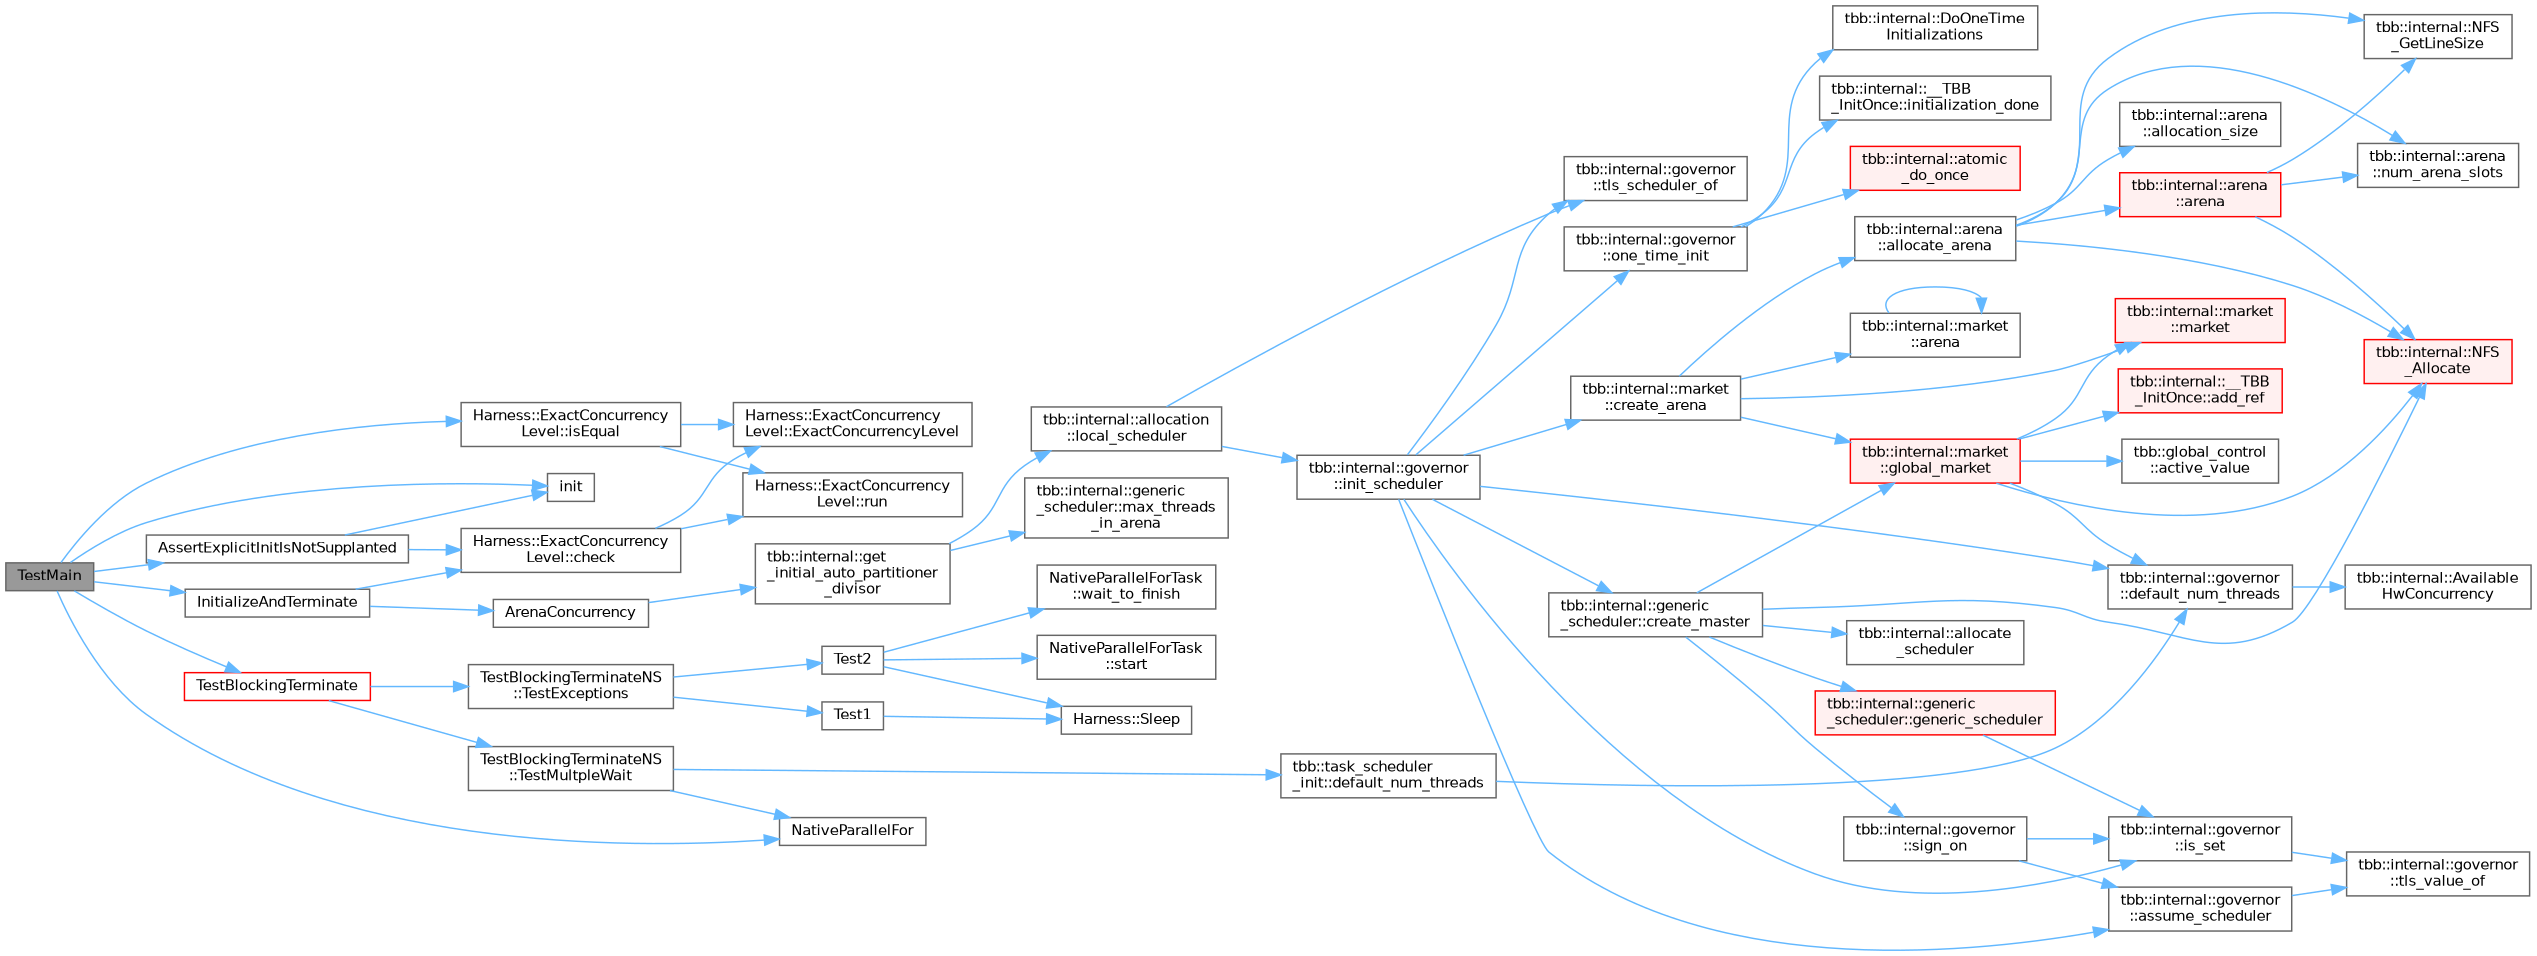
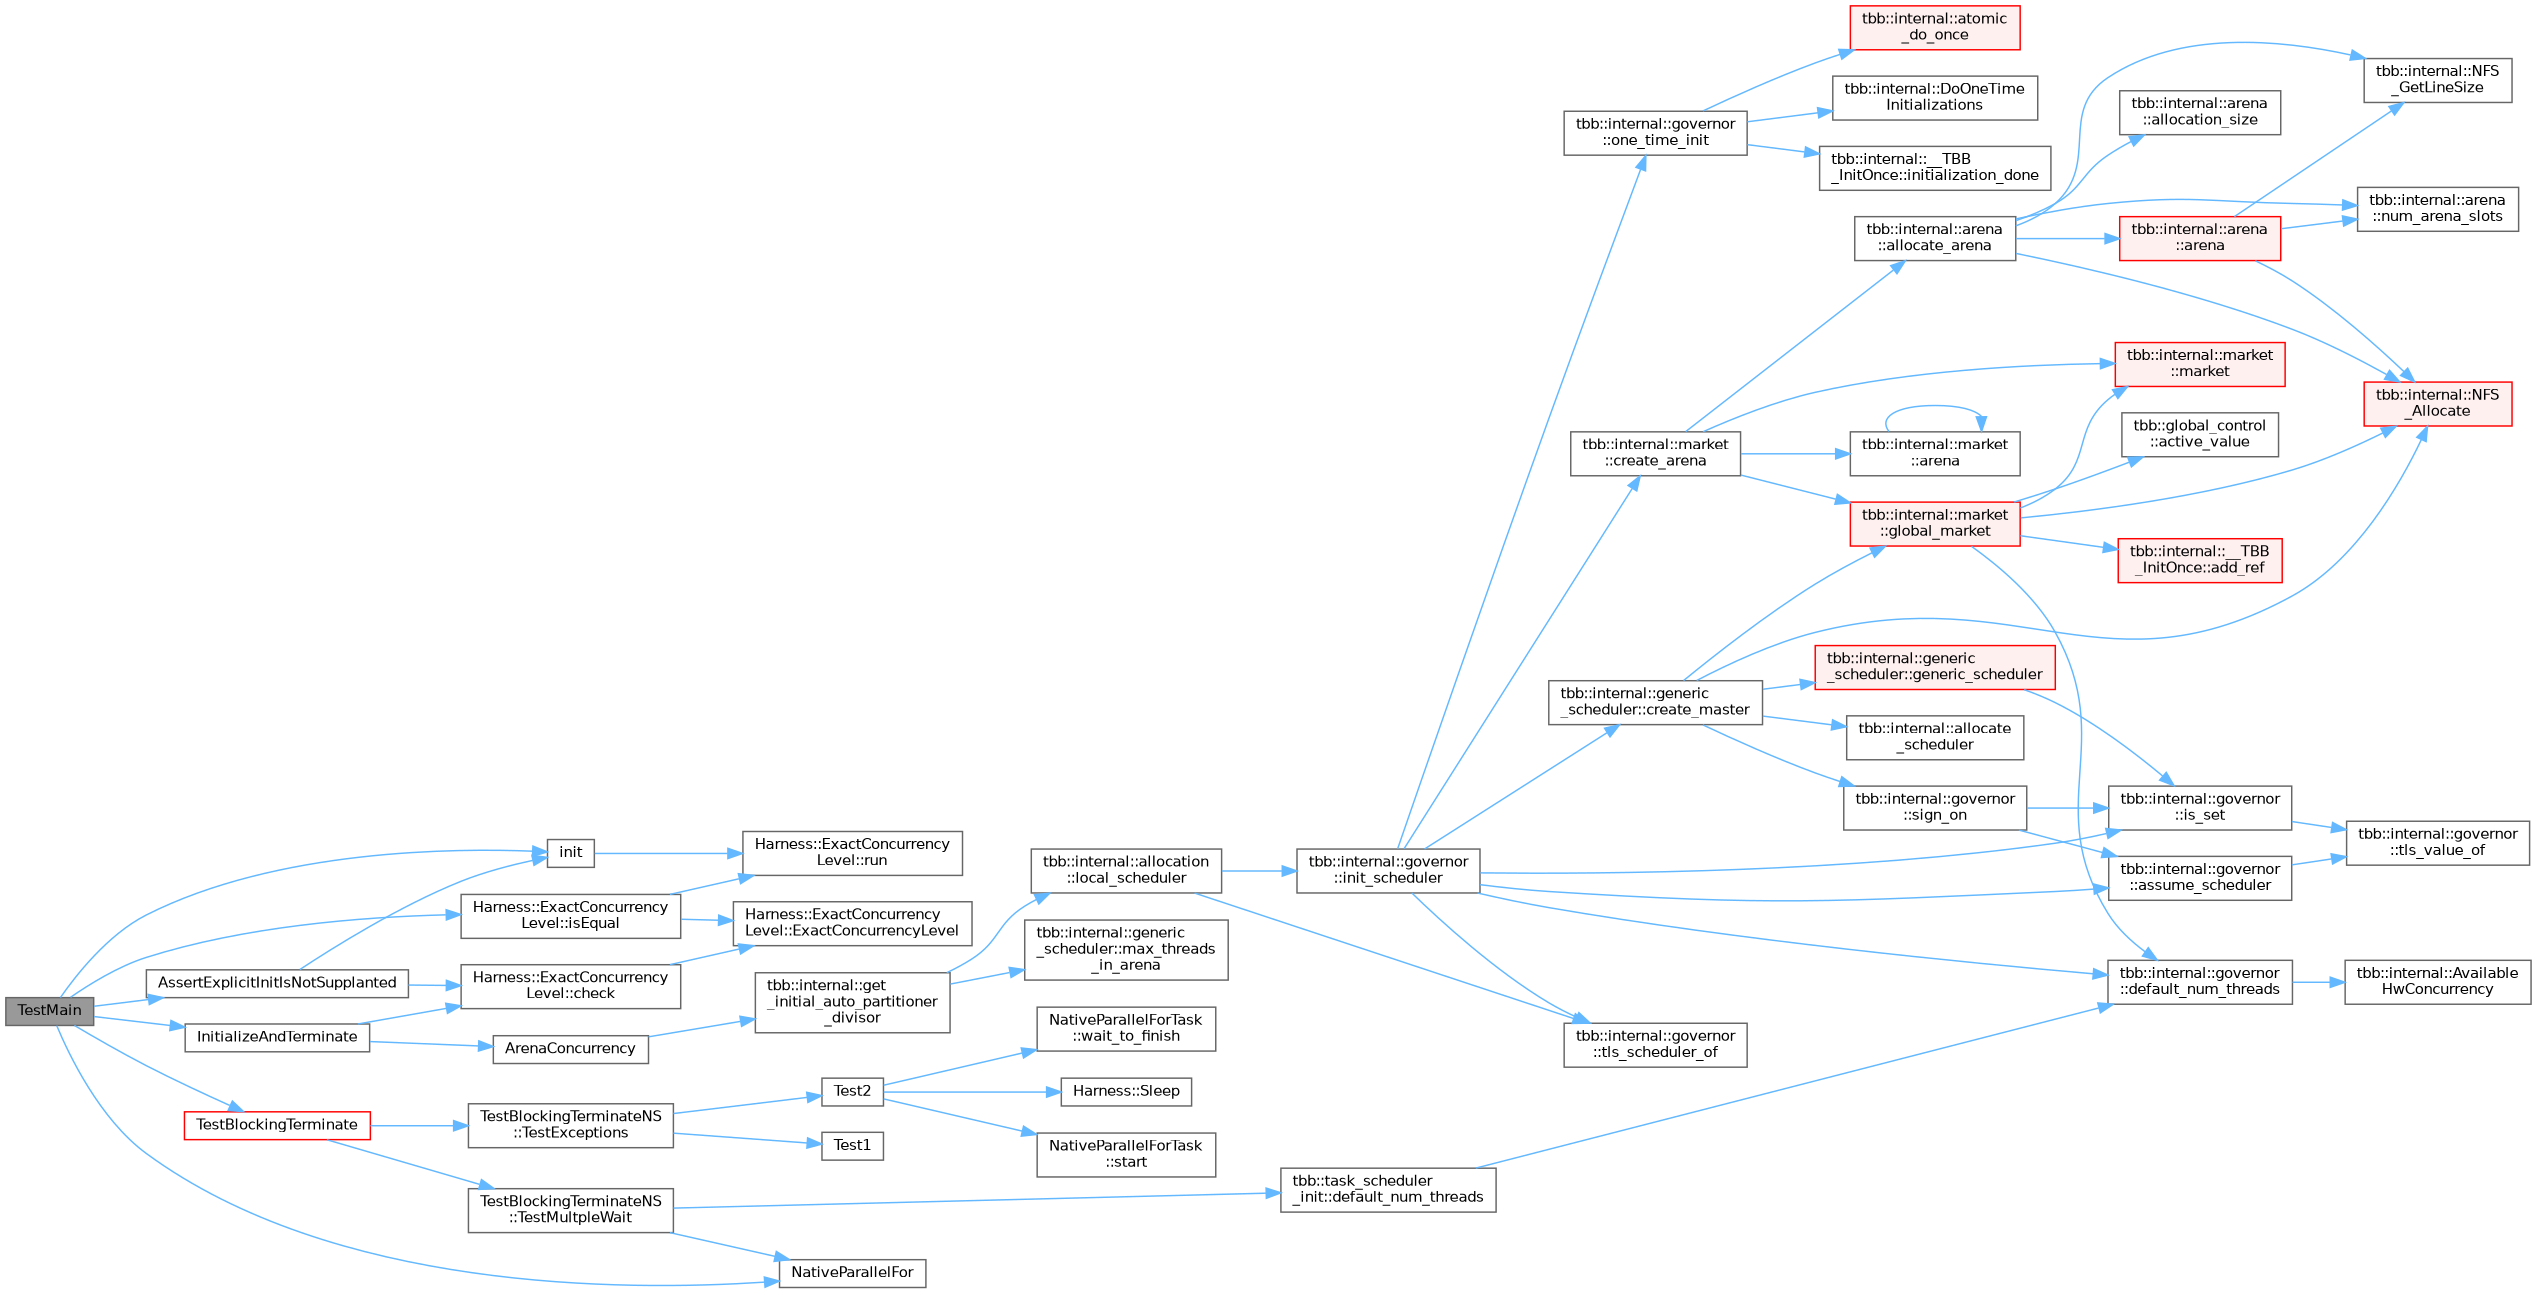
edge "Harness::ExactConcurrency Level::check" -> "Harness::ExactConcurrency Level::run": now "init" -> "Harness::ExactConcurrency Level::run"
edge "Test1" -> "Harness::Sleep": removed
